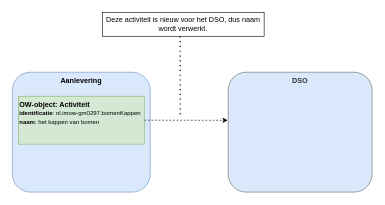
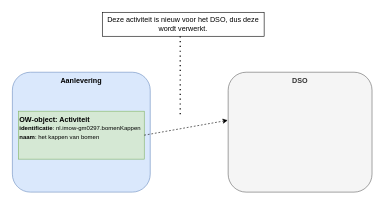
node "Deze activiteit is nieuw voor het DSO, dus naam wordt verwerkt.": label "Deze activiteit is nieuw voor het DSO, dus naam wordt verwerkt." -> "Deze activiteit is nieuw voor het DSO, dus deze wordt verwerkt."
node "OW-object: Activiteit identificatie: nl.imow-gm0297.bomenKappen naam: het kappen van bomen": moved (81, 120) -> (81, 135)
node "DSO": fillcolor #dae8fc -> #f5f5f5
